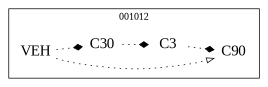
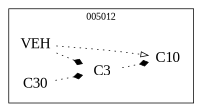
cluster "001012": label "001012" -> "005012"
edge "VEH" -> "C30": now "VEH" -> "C3"
node "C90": label "C90" -> "C10"
